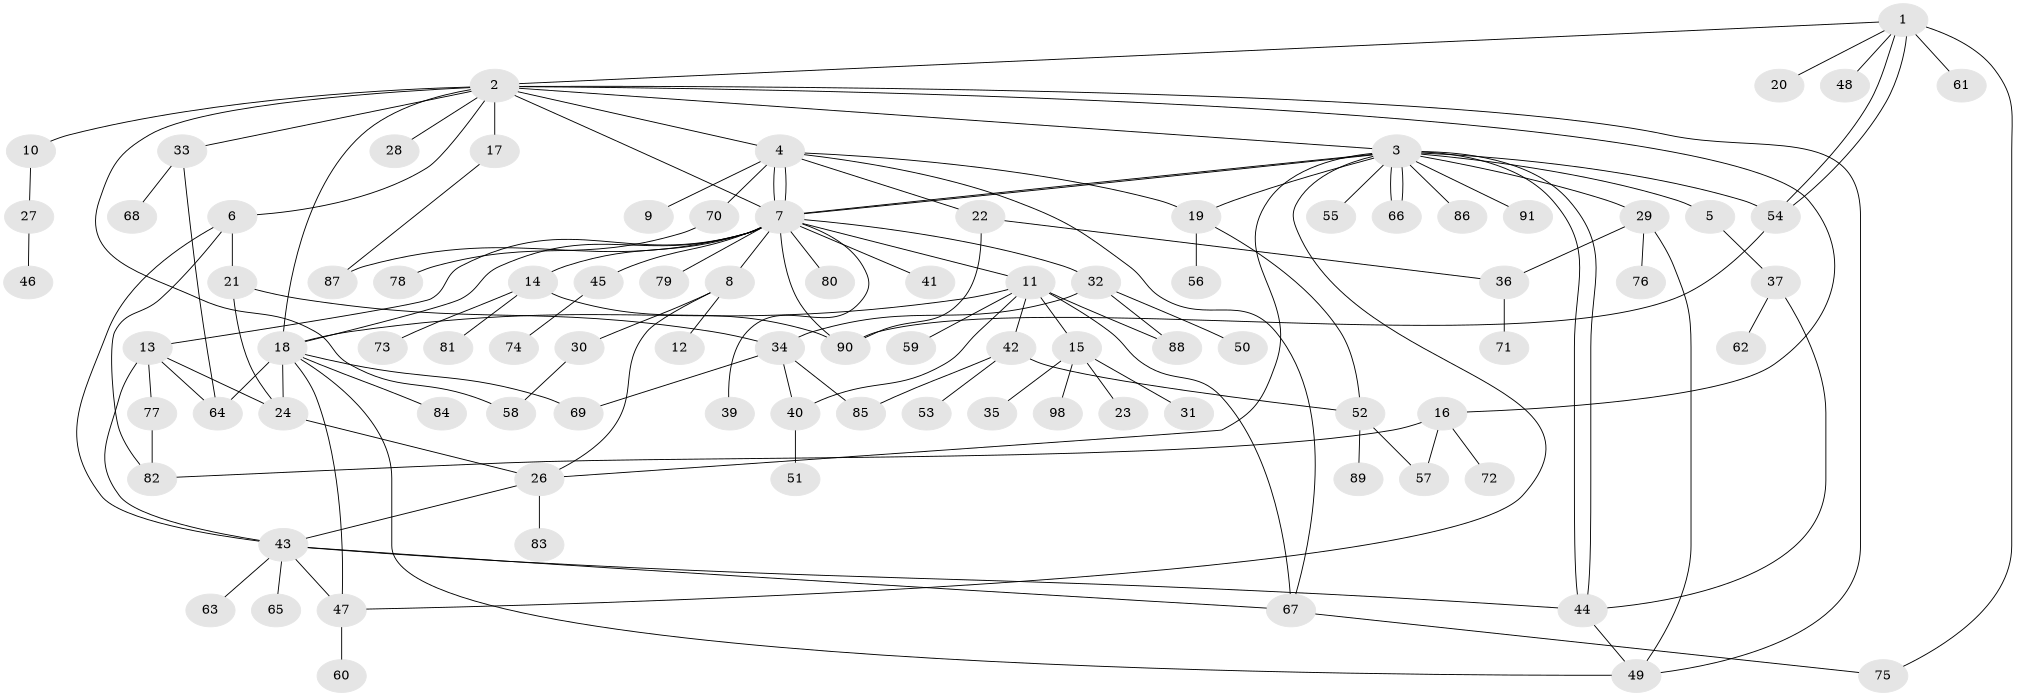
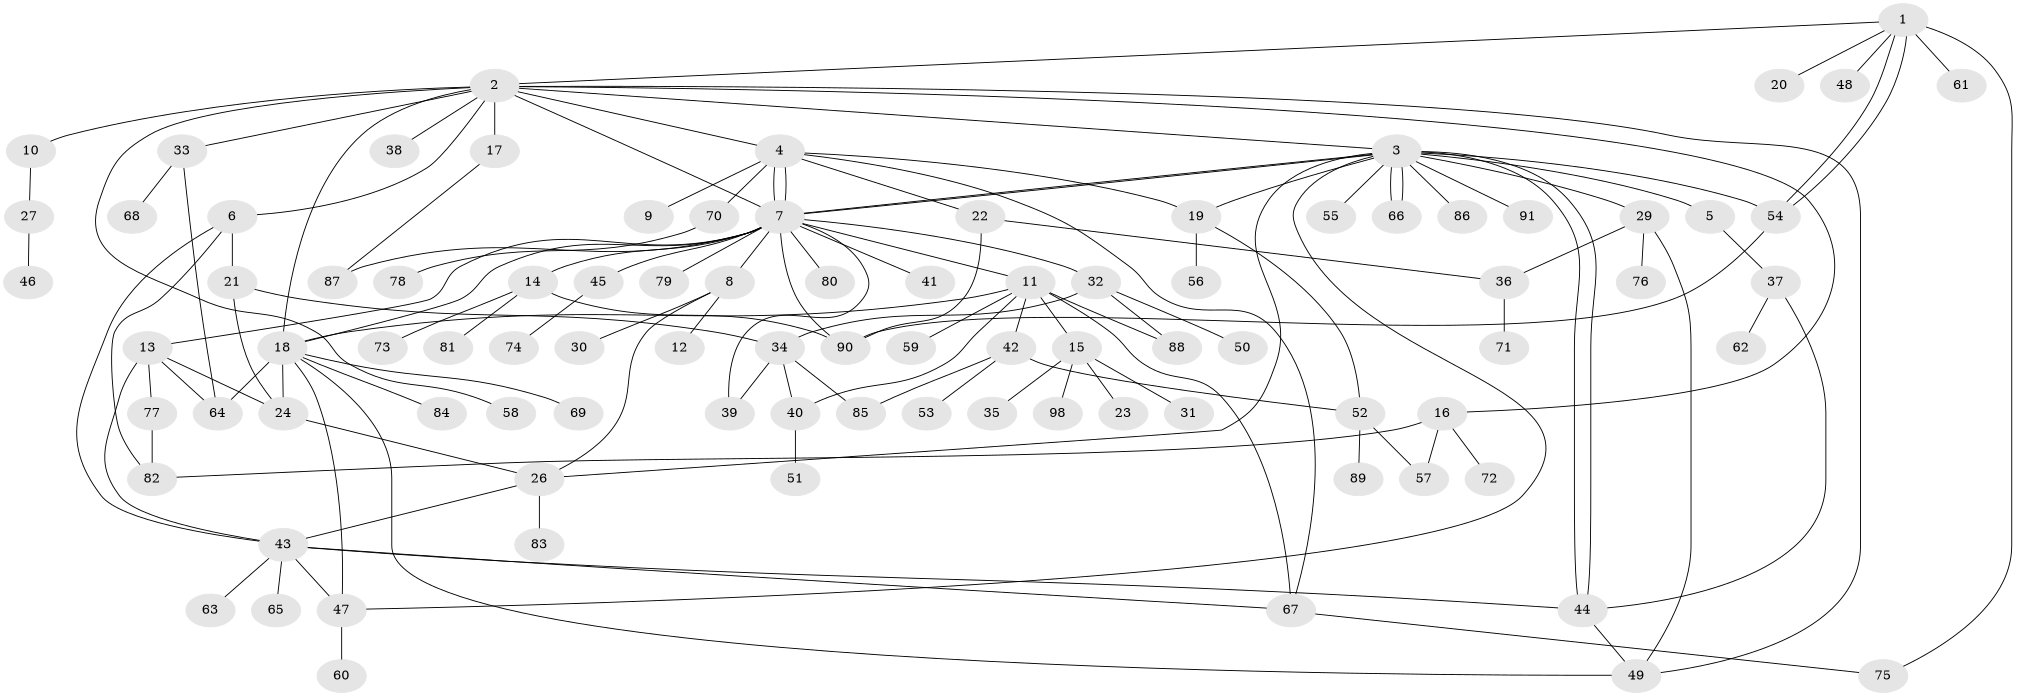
node "28": label "28" -> "38"
edge "30" -- "58": removed
edge "34" -- "69": now "34" -- "39"
